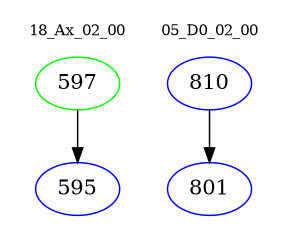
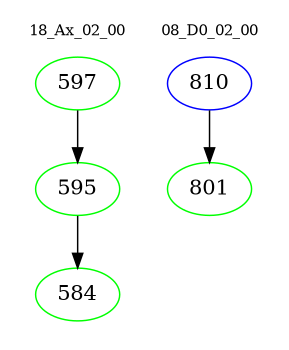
cluster "05_D0_02_00": label "05_D0_02_00" -> "08_D0_02_00"
node "595": color blue -> green
node "801": color blue -> green
node "584": added
